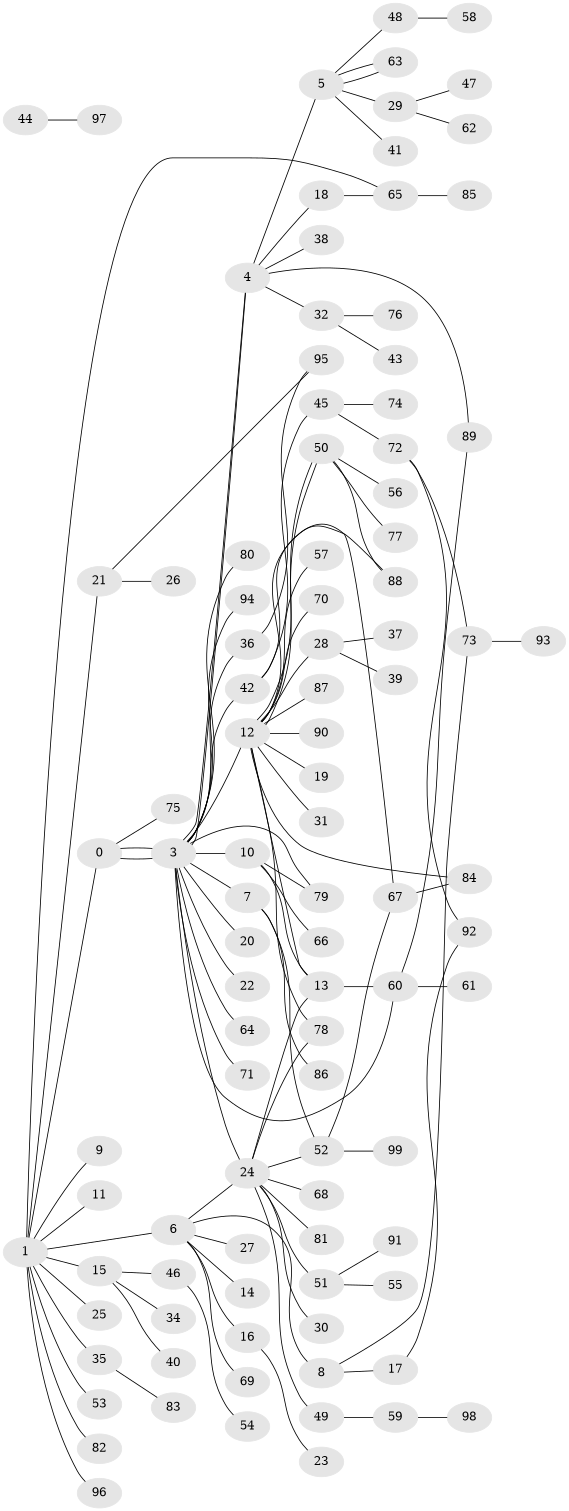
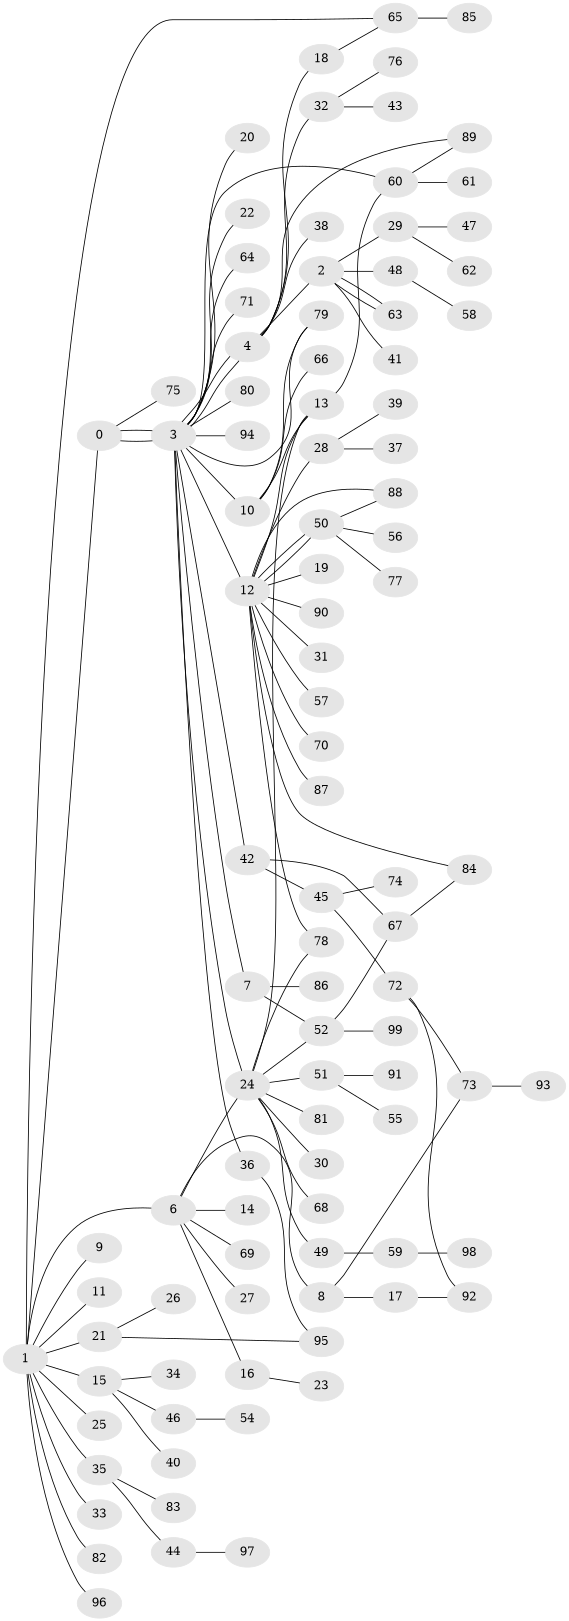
node "5": label "5" -> "2"
node "53": label "53" -> "33"
edge "35" -- "44": added
